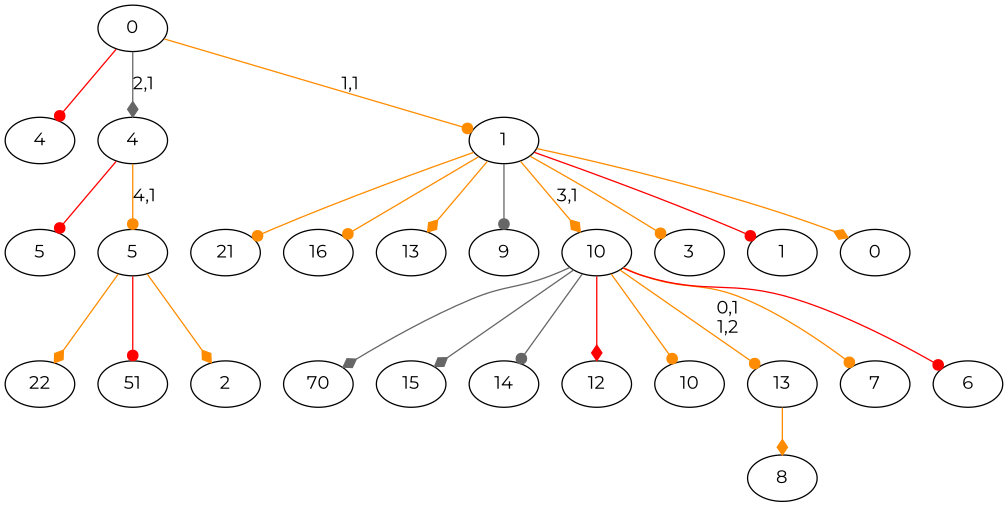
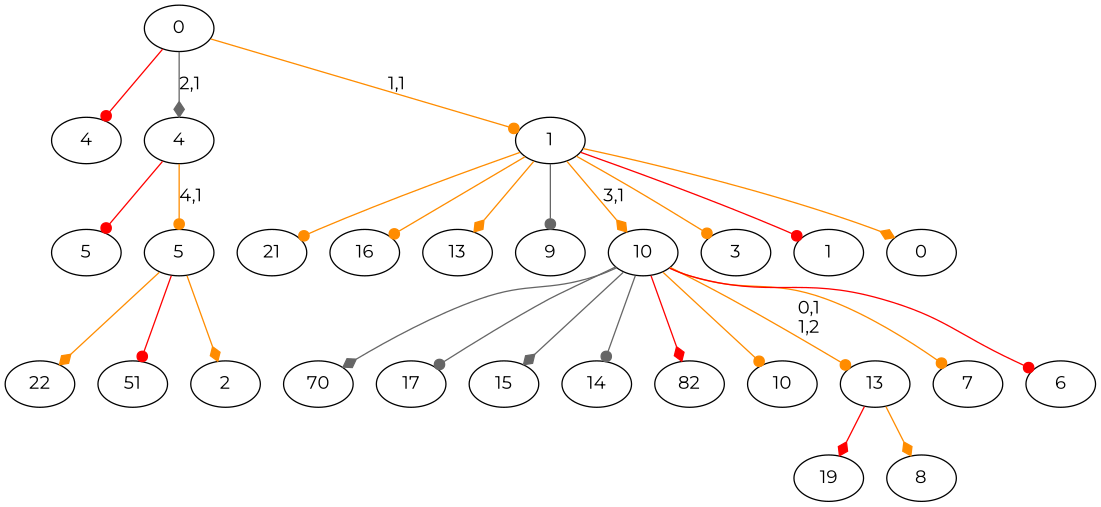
node "17": added
node "12": label "12" -> "82"
node "19": added
